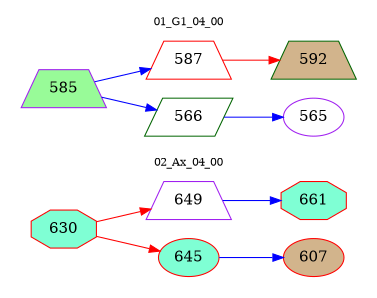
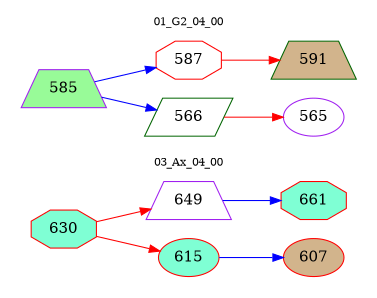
cluster "01_G1_04_00": label "01_G1_04_00" -> "01_G2_04_00"
node "587": shape trapezium -> octagon
node "592": label "592" -> "591"
edge "566" -> "565": color blue -> red
cluster "02_Ax_04_00": label "02_Ax_04_00" -> "03_Ax_04_00"
node "645": label "645" -> "615"
